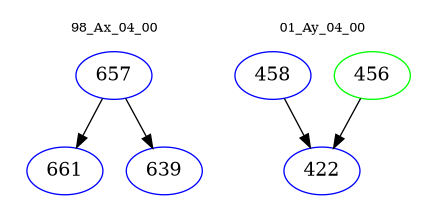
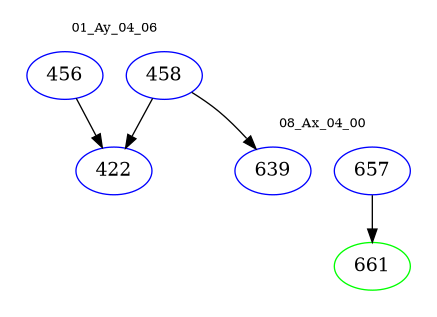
cluster "98_Ax_04_00": label "98_Ax_04_00" -> "08_Ax_04_00"
cluster "01_Ay_04_00": label "01_Ay_04_00" -> "01_Ay_04_06"
node "456": color green -> blue
edge "657" -> "639": now "458" -> "639"
node "661": color blue -> green
